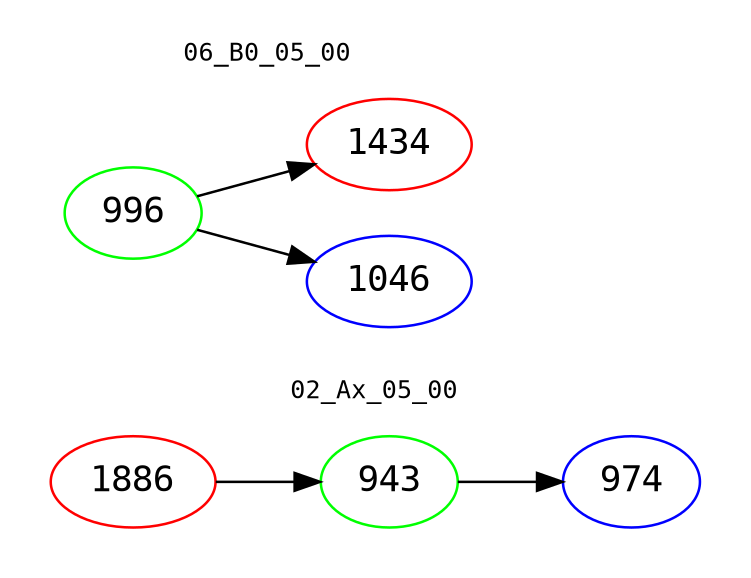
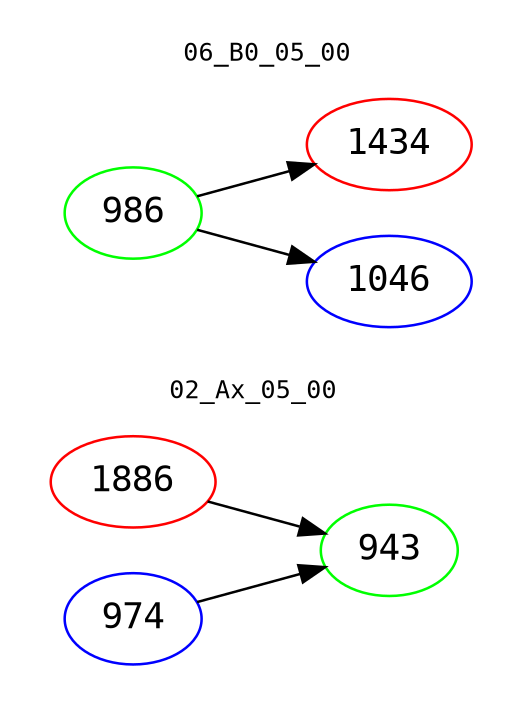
node "996": label "996" -> "986"
edge "943" -> "974": reversed
